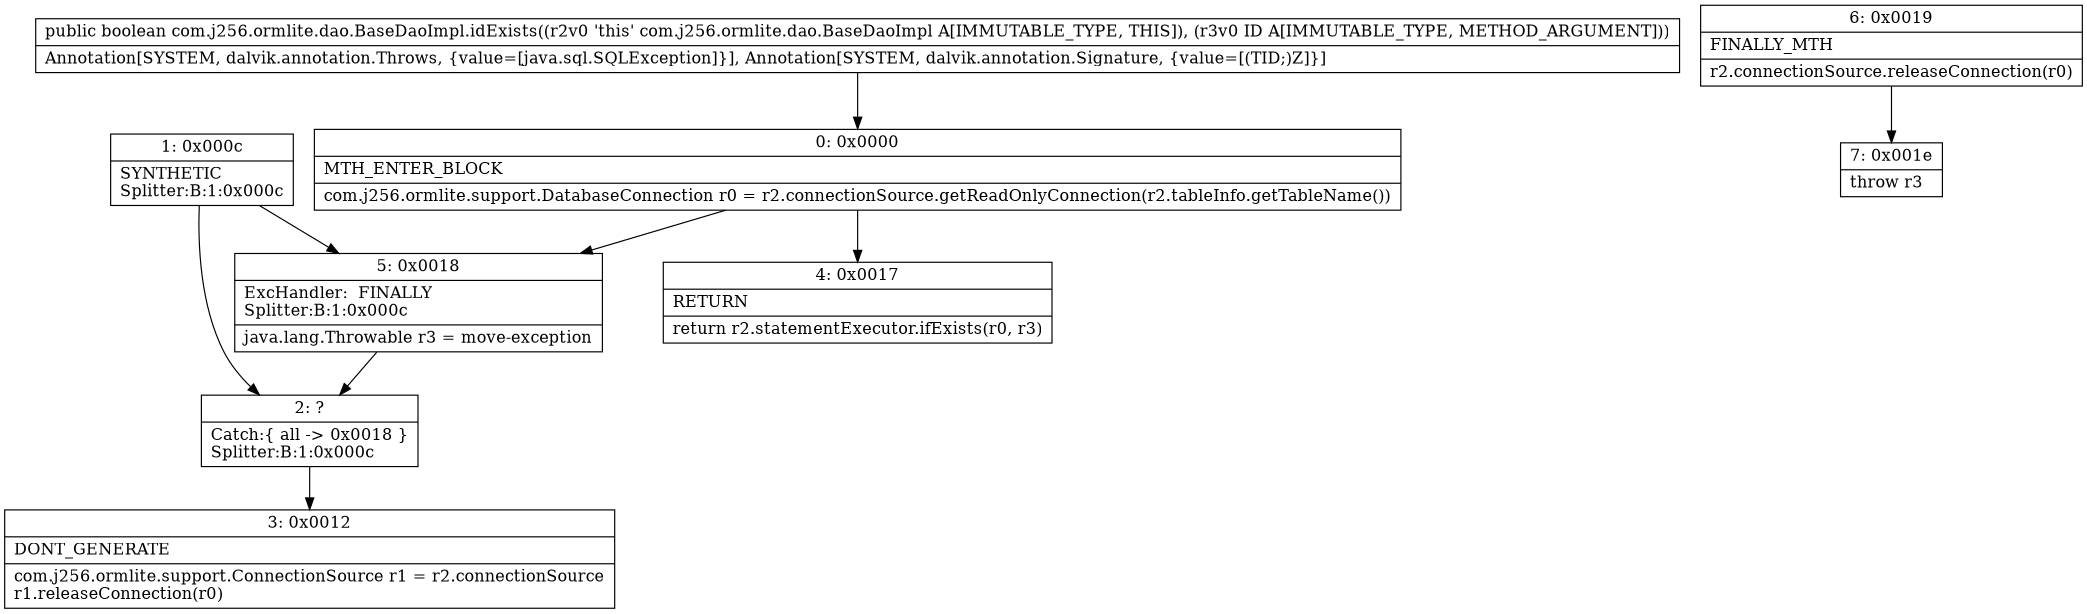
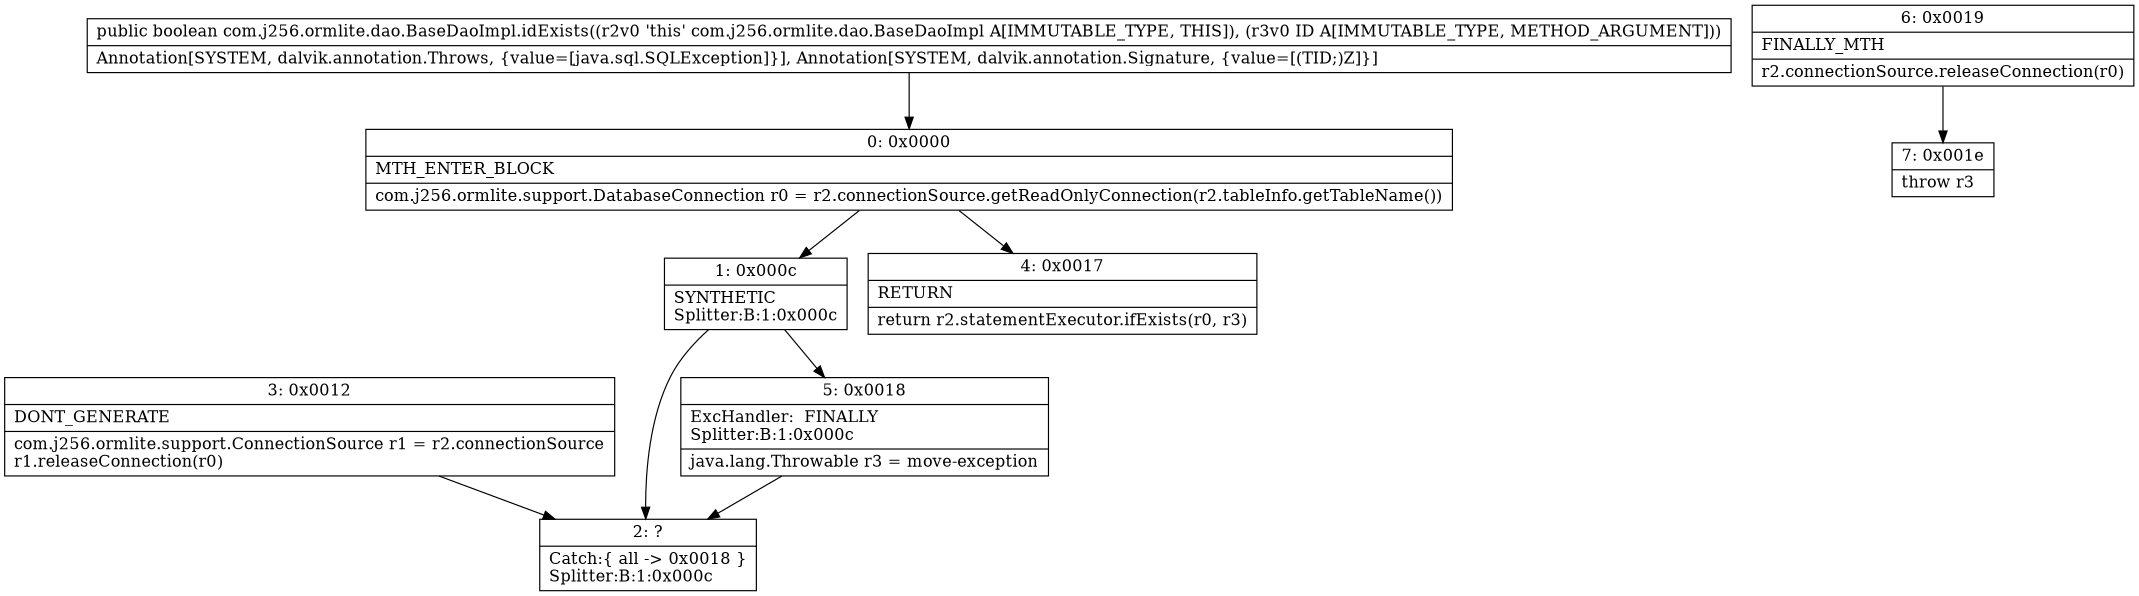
edge "0: 0x0000" -> "5: 0x0018": now "0: 0x0000" -> "1: 0x000c"
edge "2: ?" -> "3: 0x0012": reversed
